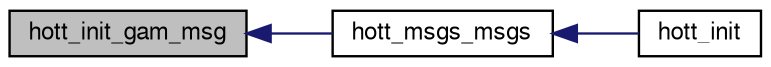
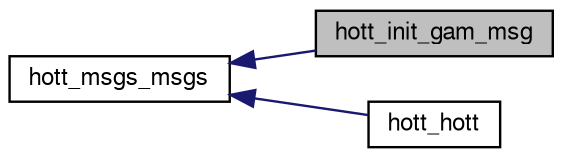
edge "hott_msgs_msgs" -> "hott_init_gam_msg": reversed
node "hott_init": label "hott_init" -> "hott_hott"
